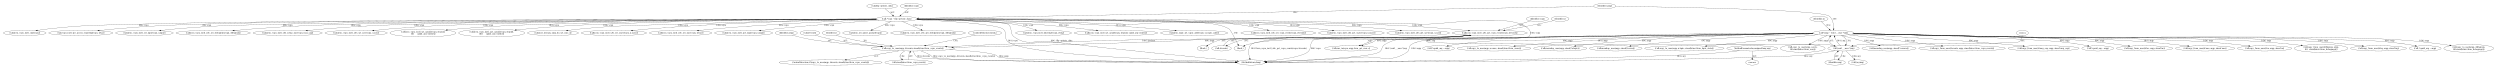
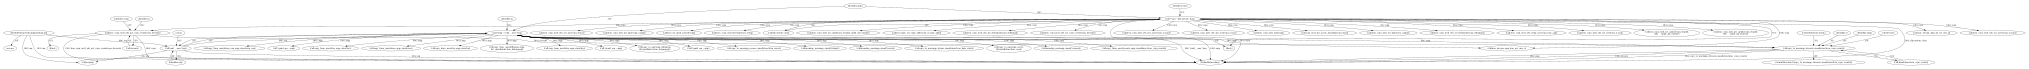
edge "(Call,*vcpu = filp->private_data)" -> "(Call,filp->private_data)": added, label "CFG:"
edge "(Call,kvm_vcpu_ioctl_x86_get_vcpu_events(vcpu, &events))" -> "(Call,(void __user *)arg)": now "(MethodParameterIn,unsigned long arg)" -> "(Call,(void __user *)arg)"
edge "(MethodParameterIn,unsigned long arg)" -> "(Call,(u32)arg)": added, label "DDG: arg"
